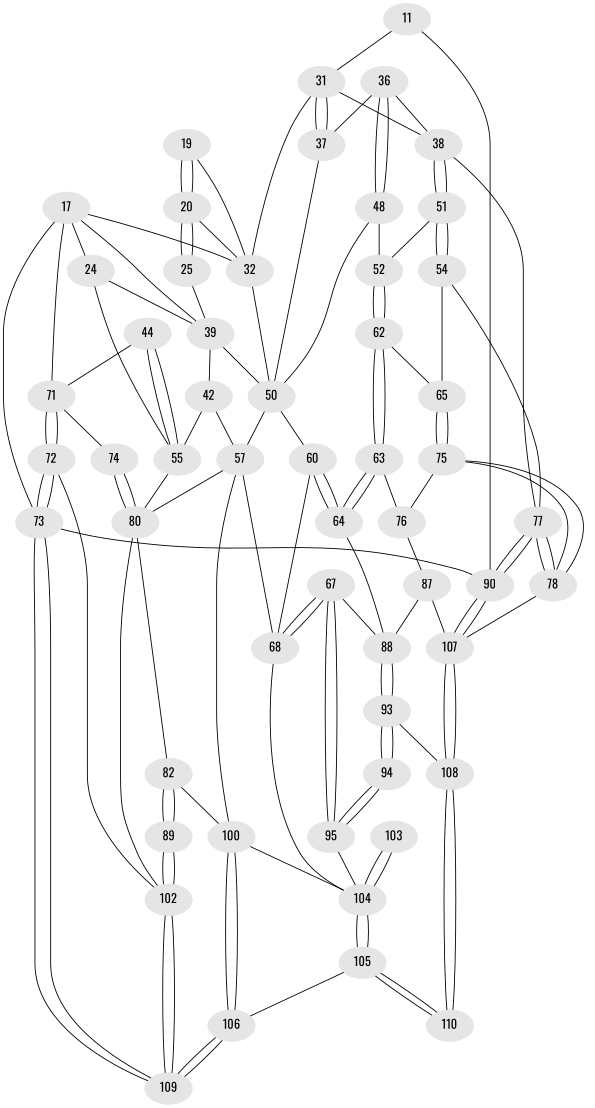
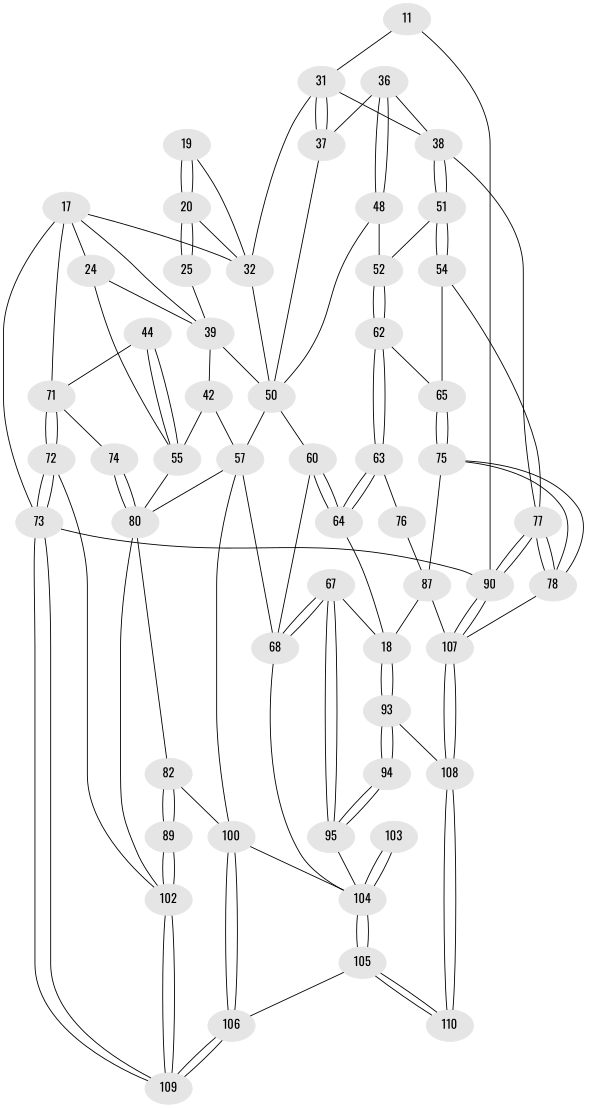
edge "75" -- "76": now "75" -- "87"
node "88": label "88" -> "18"
